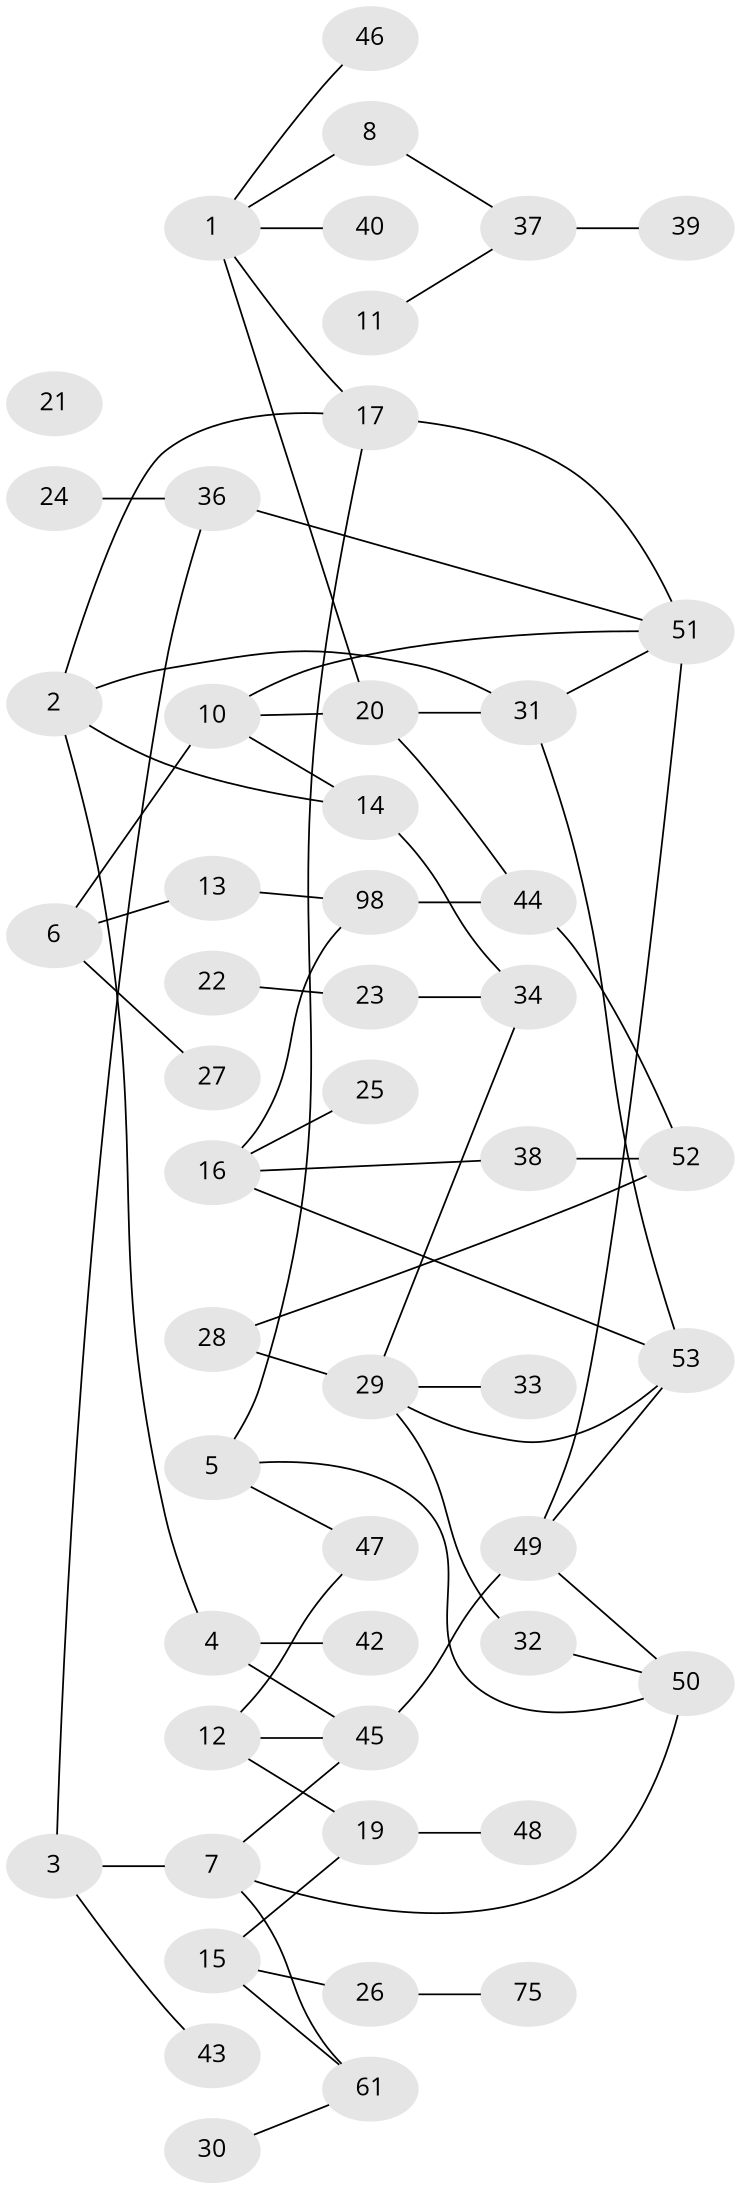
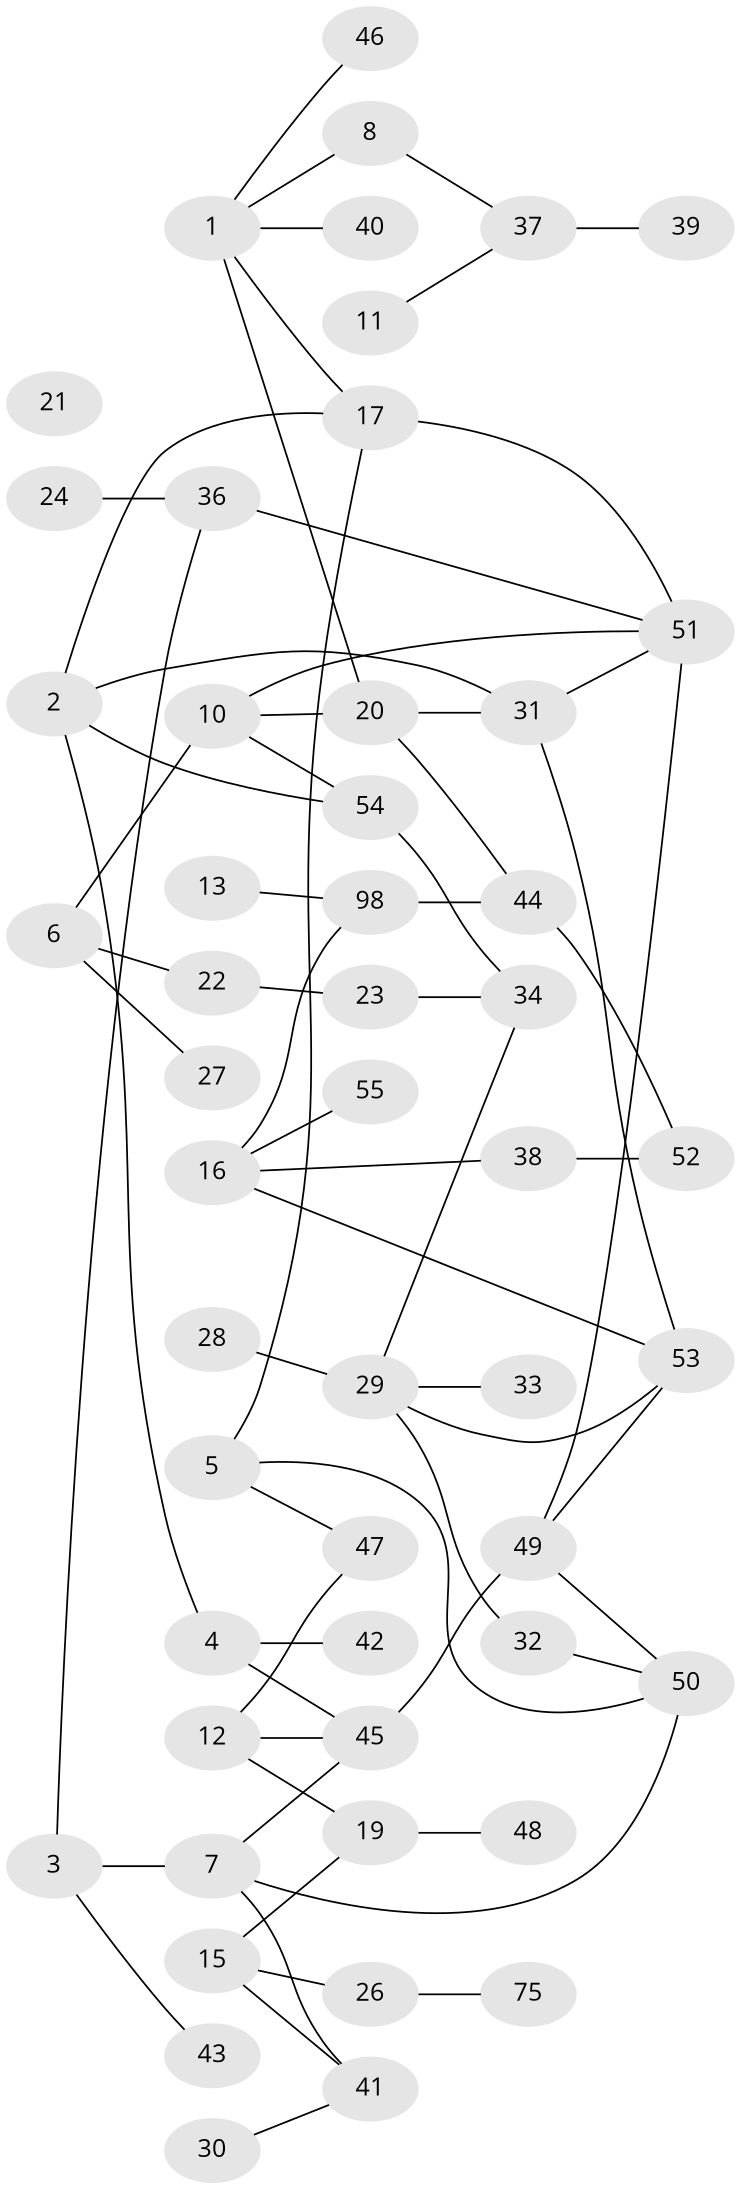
node "14": label "14" -> "54"
edge "13" -- "6": now "22" -- "6"
node "25": label "25" -> "55"
edge "52" -- "28": removed
node "61": label "61" -> "41"
